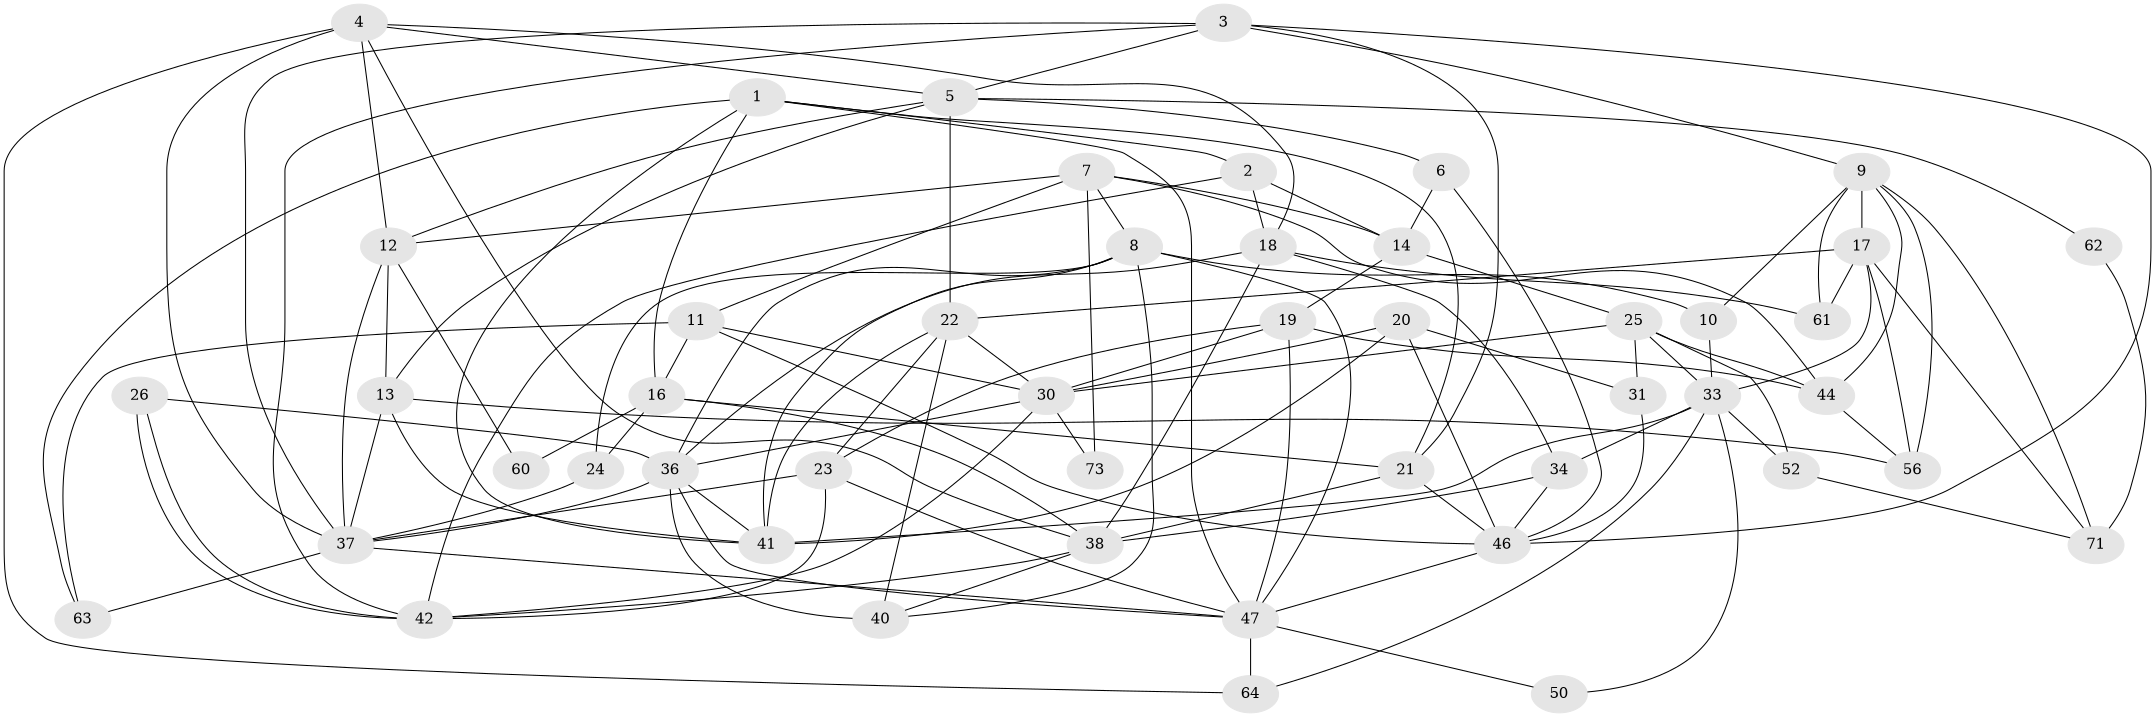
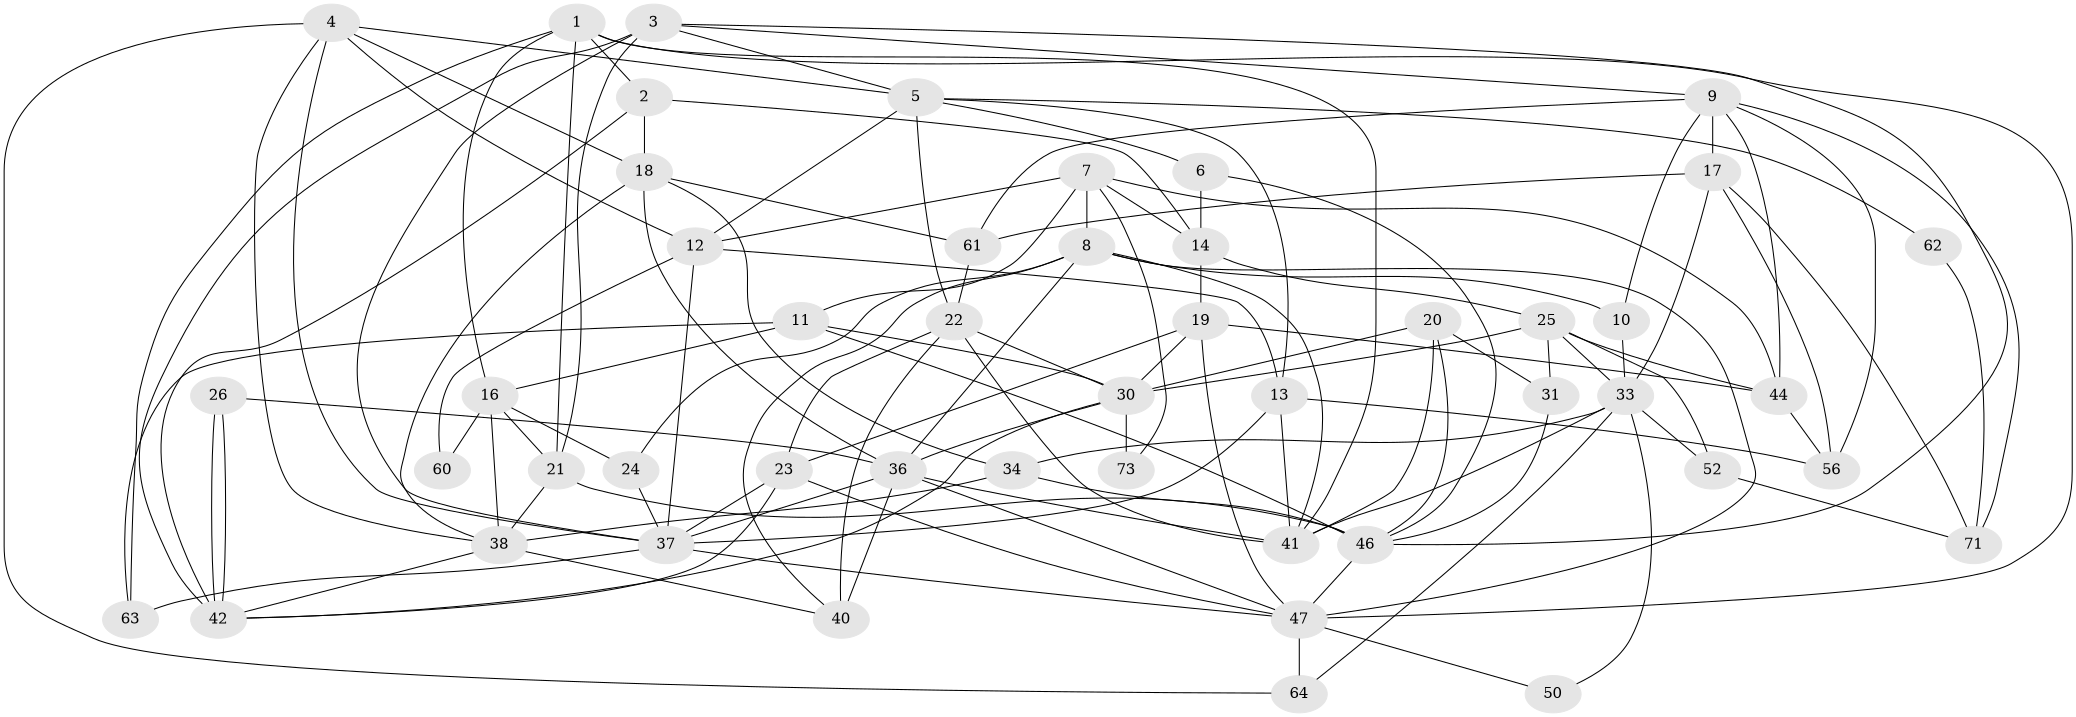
edge "17" -- "22": now "61" -- "22"
